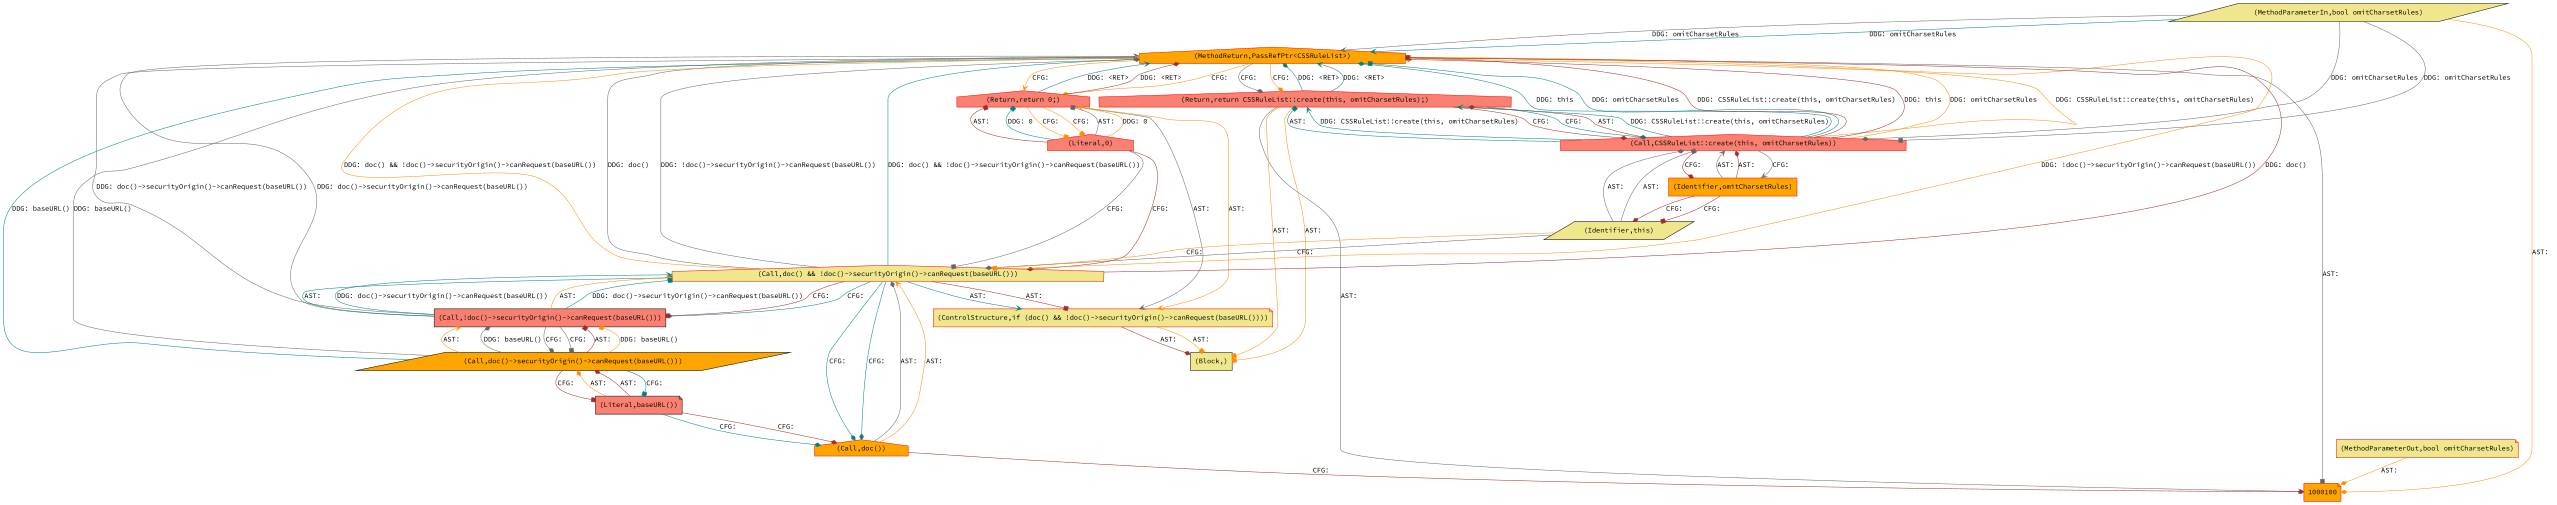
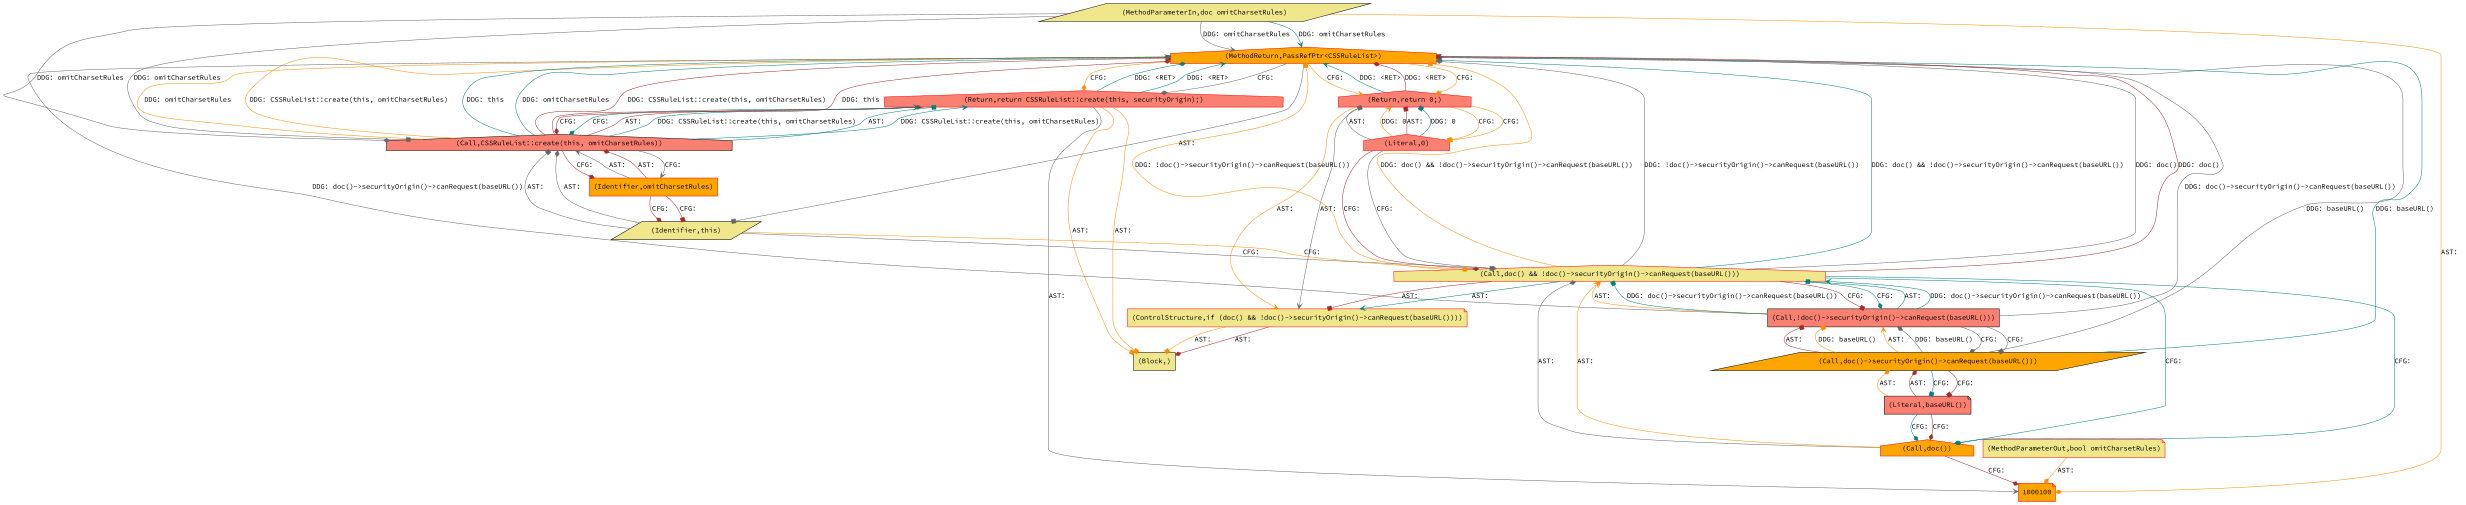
node "(MethodParameterIn,bool omitCharsetRules)": label "(MethodParameterIn,bool omitCharsetRules)" -> "(MethodParameterIn,doc omitCharsetRules)"
edge "(MethodReturn,PassRefPtr<CSSRuleList>)" -> "1000100": now "(MethodReturn,PassRefPtr<CSSRuleList>)" -> "(Identifier,this)"
node "(Return,return CSSRuleList::create(this, omitCharsetRules);)": label "(Return,return CSSRuleList::create(this, omitCharsetRules);)" -> "(Return,return CSSRuleList::create(this, securityOrigin);)"
node "(Call,CSSRuleList::create(this, omitCharsetRules))": color red -> black
